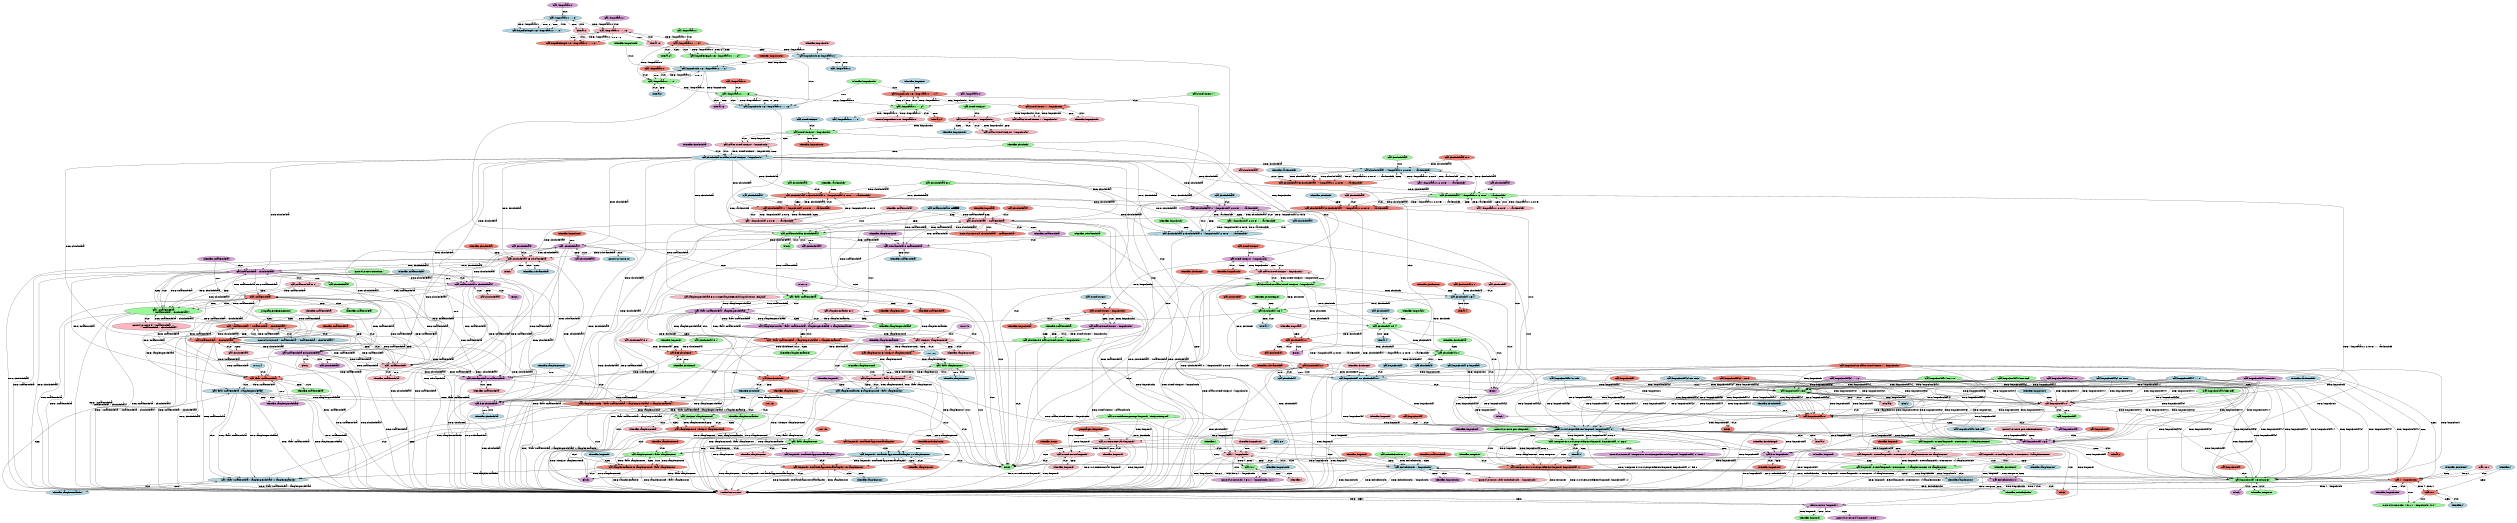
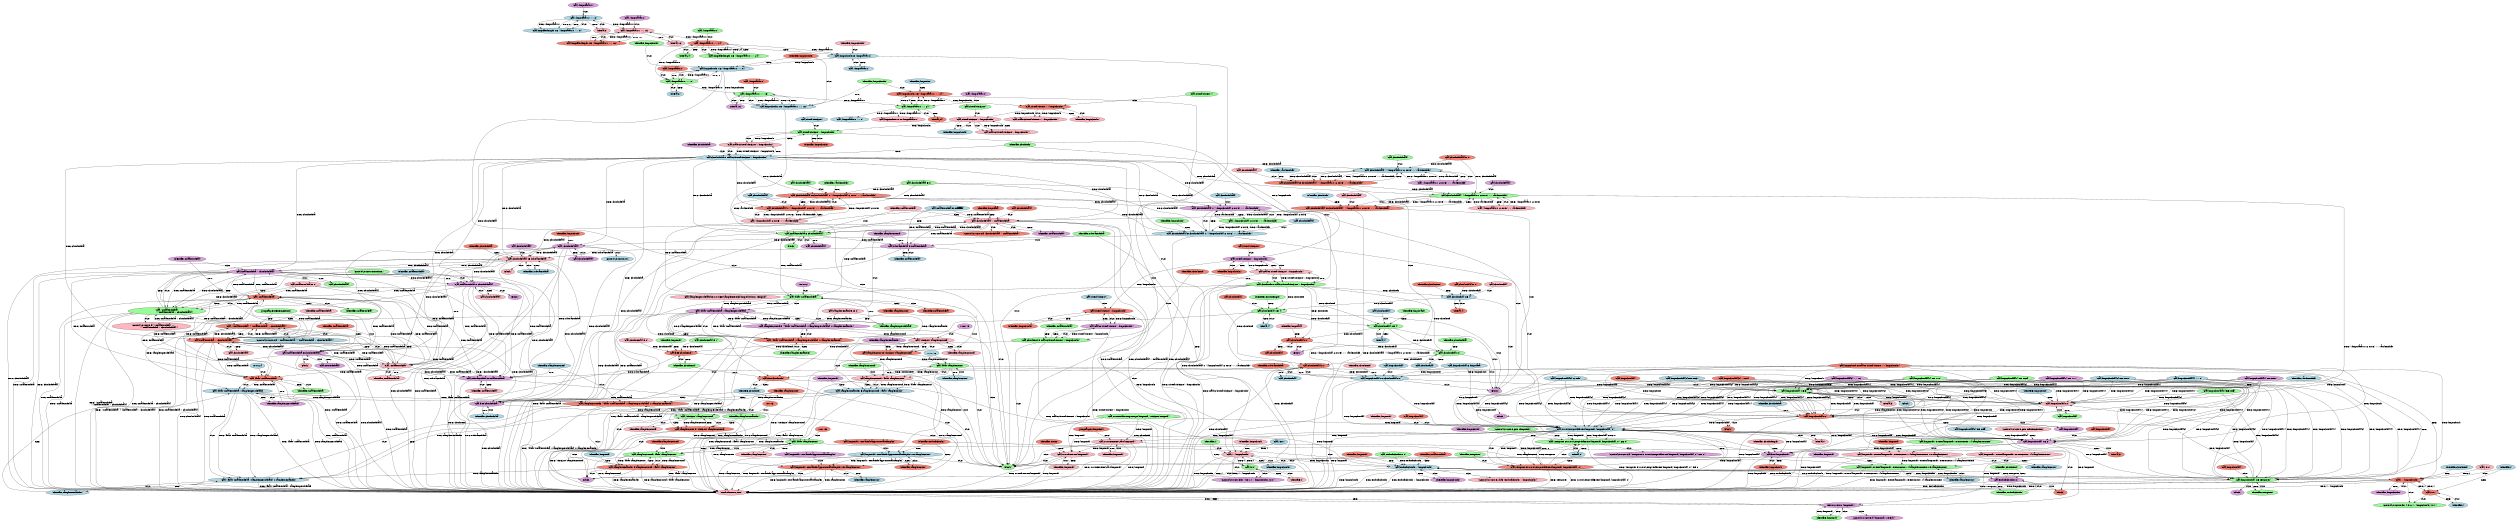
node "(Return,hmp_unknown = *hmp_data++)": label "(Return,hmp_unknown = *hmp_data++)" -> "(Call,hmp_unknown = *hmp_data++)"
edge "(Call,malloc(sizeof(uint8_t) * hmp_chunks))" -> "(MethodReturn,RET)": label "DDG: sizeof(uint8_t) * malloc_chunks" -> "DDG: sizeof(uint8_t) * hmp_chunks"
